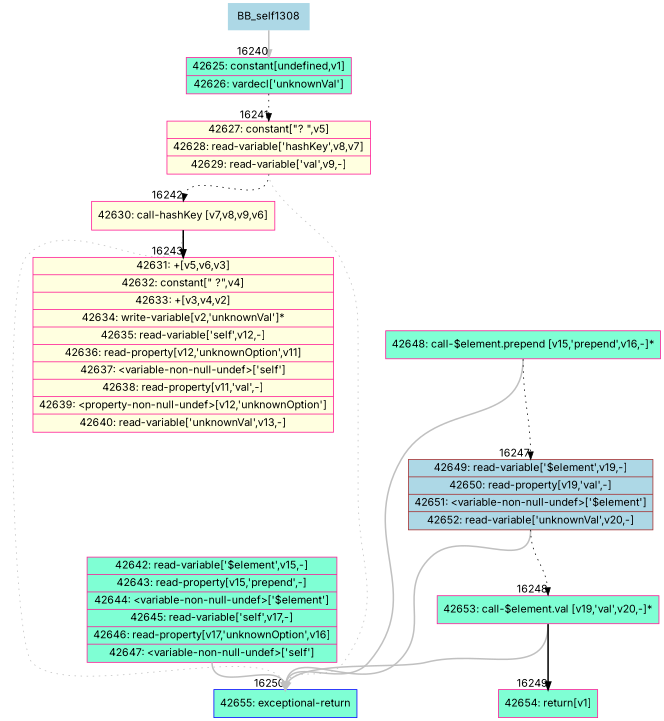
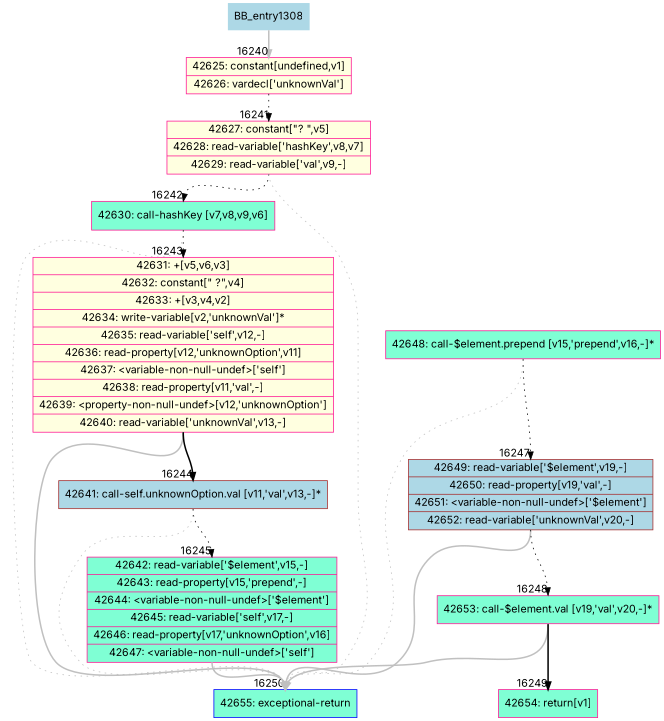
node "BB_self1308": label "BB_self1308" -> "BB_entry1308"
node "42625: constant[undefined,v1]": fillcolor aquamarine -> lightyellow
node "42630: call-hashKey [v7,v8,v9,v6]": fillcolor lightyellow -> aquamarine
edge "42630: call-hashKey [v7,v8,v9,v6]" -> "42631: +[v5,v6,v3]": style bold -> dotted
node "42641: call-self.unknownOption.val [v11,'val',v13,-]*": added
edge "42648: call-$element.prepend [v15,'prepend',v16,-]*" -> "42655: exceptional-return": style bold -> dotted
edge "42631: +[v5,v6,v3]" -> "42655: exceptional-return": added
